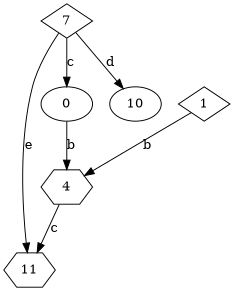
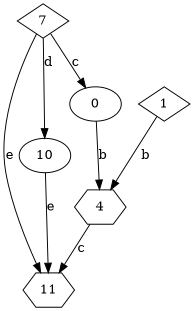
edge "10" -> "11": added, label "e"
